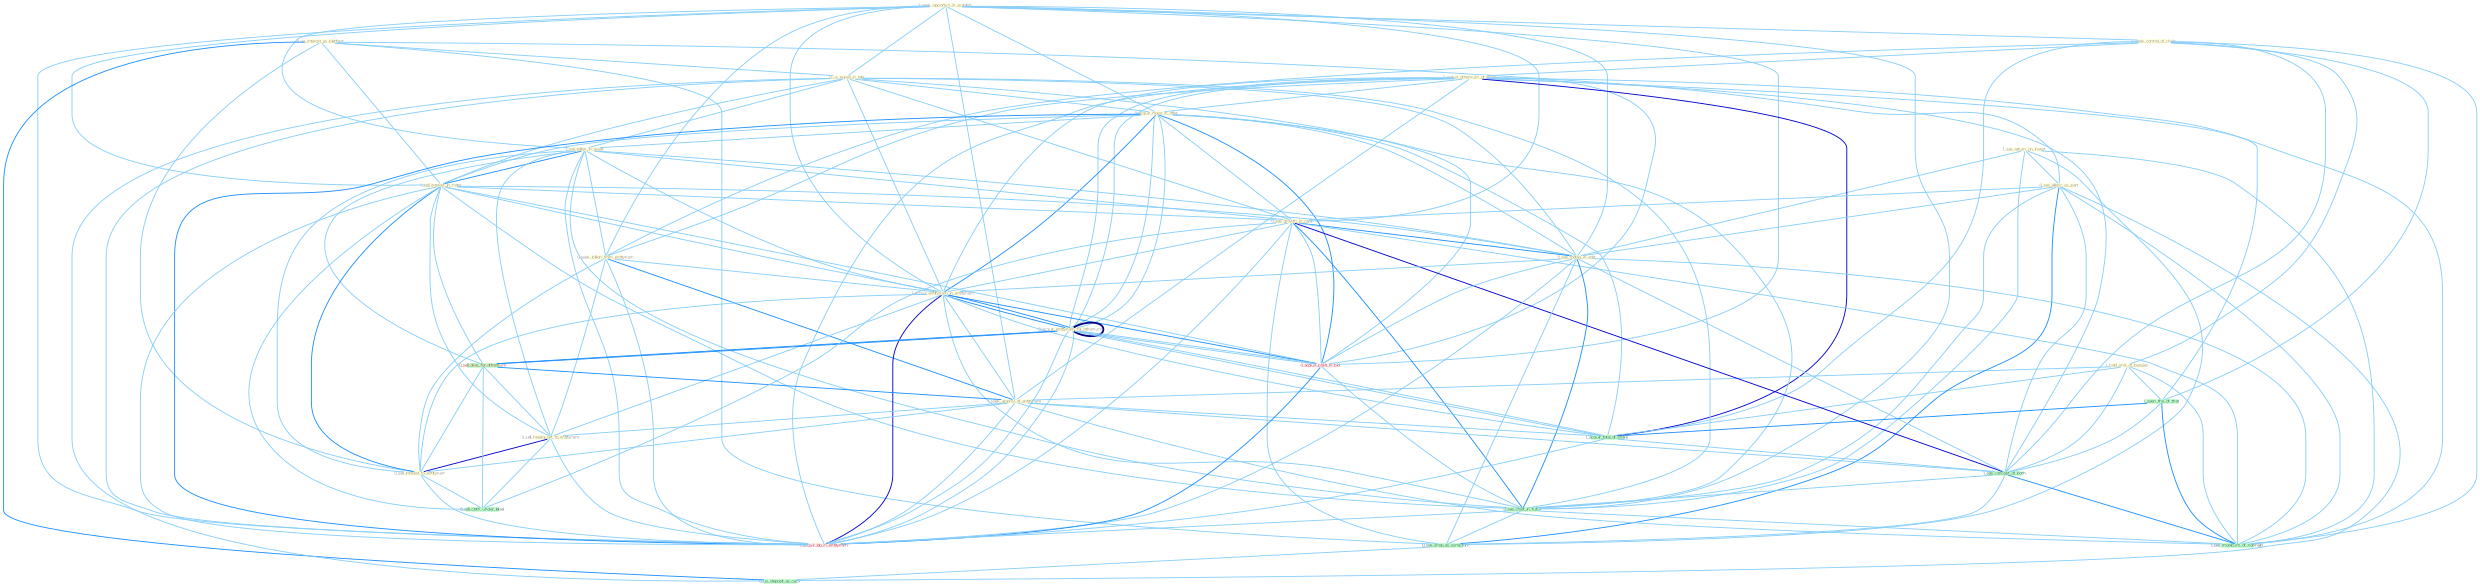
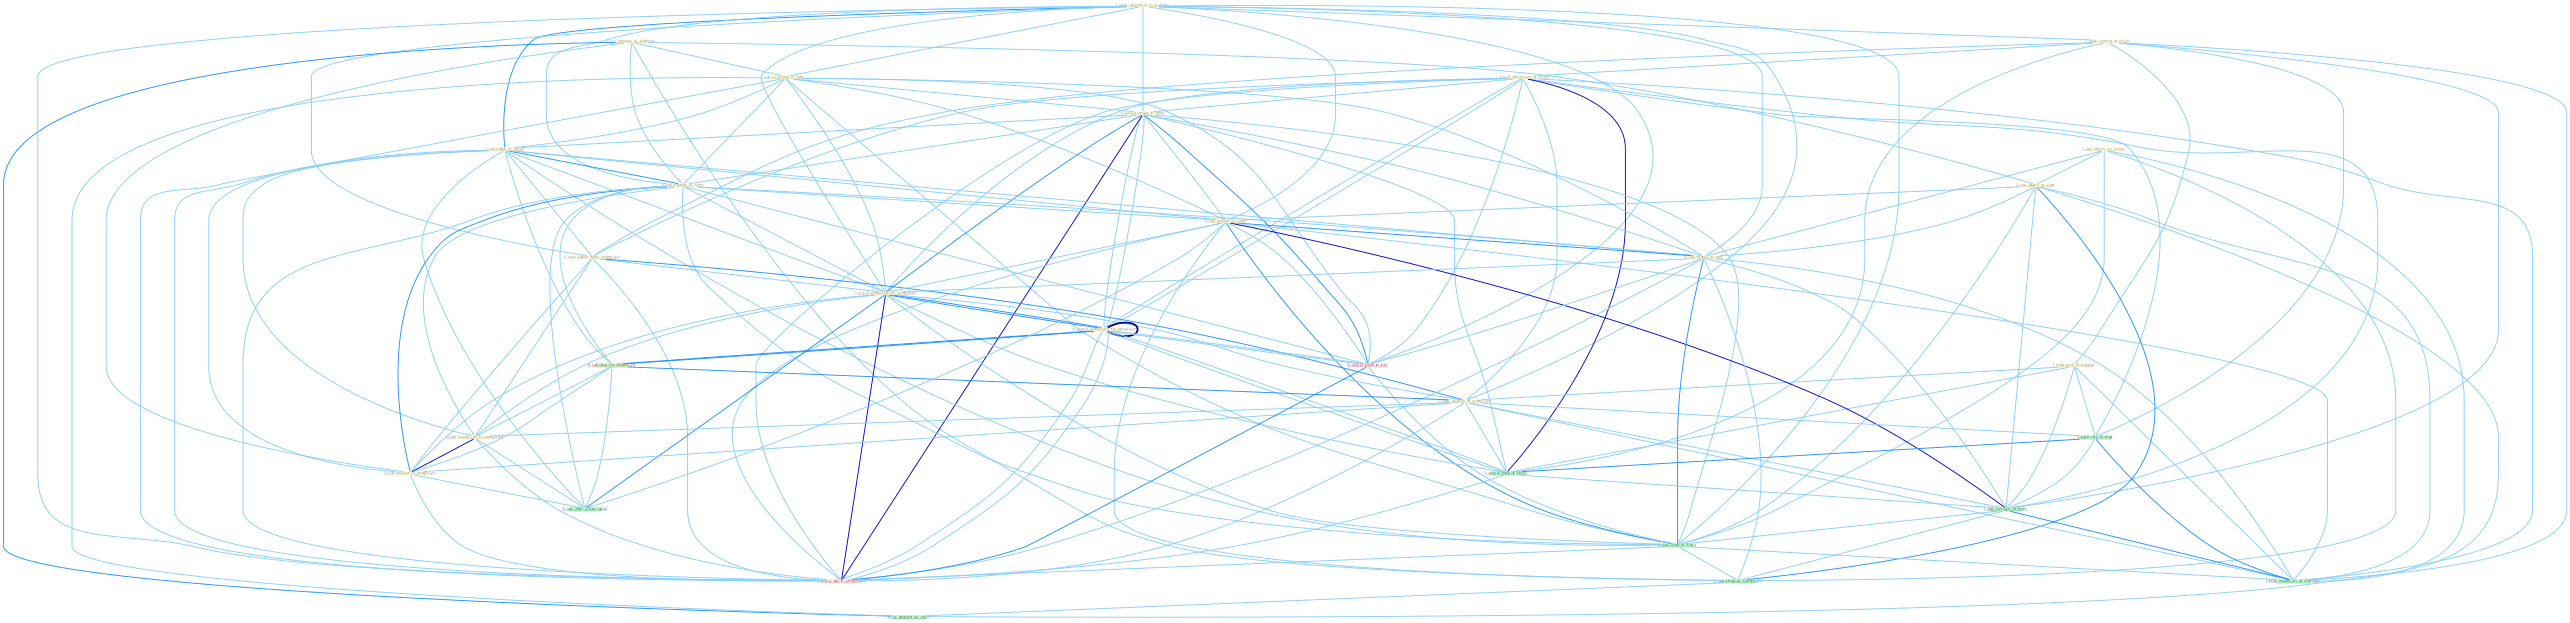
edge "1_seek_opportun_in_publish" -- "1_sell_billion_in_asset": color #87cefa -> #1e90ff
edge "0_acquir_major_in_offer" -- "1_acquir_lab_in_entitynam": color #1e90ff -> #0000cd
edge "1_acquir_entitynam_in_entitynam" -- "0_acquir_posit_in_bid": now "1_acquir_entitynam_in_entitynam" -- "0_sell_cloth_under_label"
edge "1_sell_billion_in_asset" -- "0_sell_cloth_under_label": added
edge "1_seek_approv_of_entitynam" -- "1_seen_the_of_that": added
node "1_see_modicum_of_normalci": label "1_see_modicum_of_normalci" -> "1_that_modicum_of_normalci"
